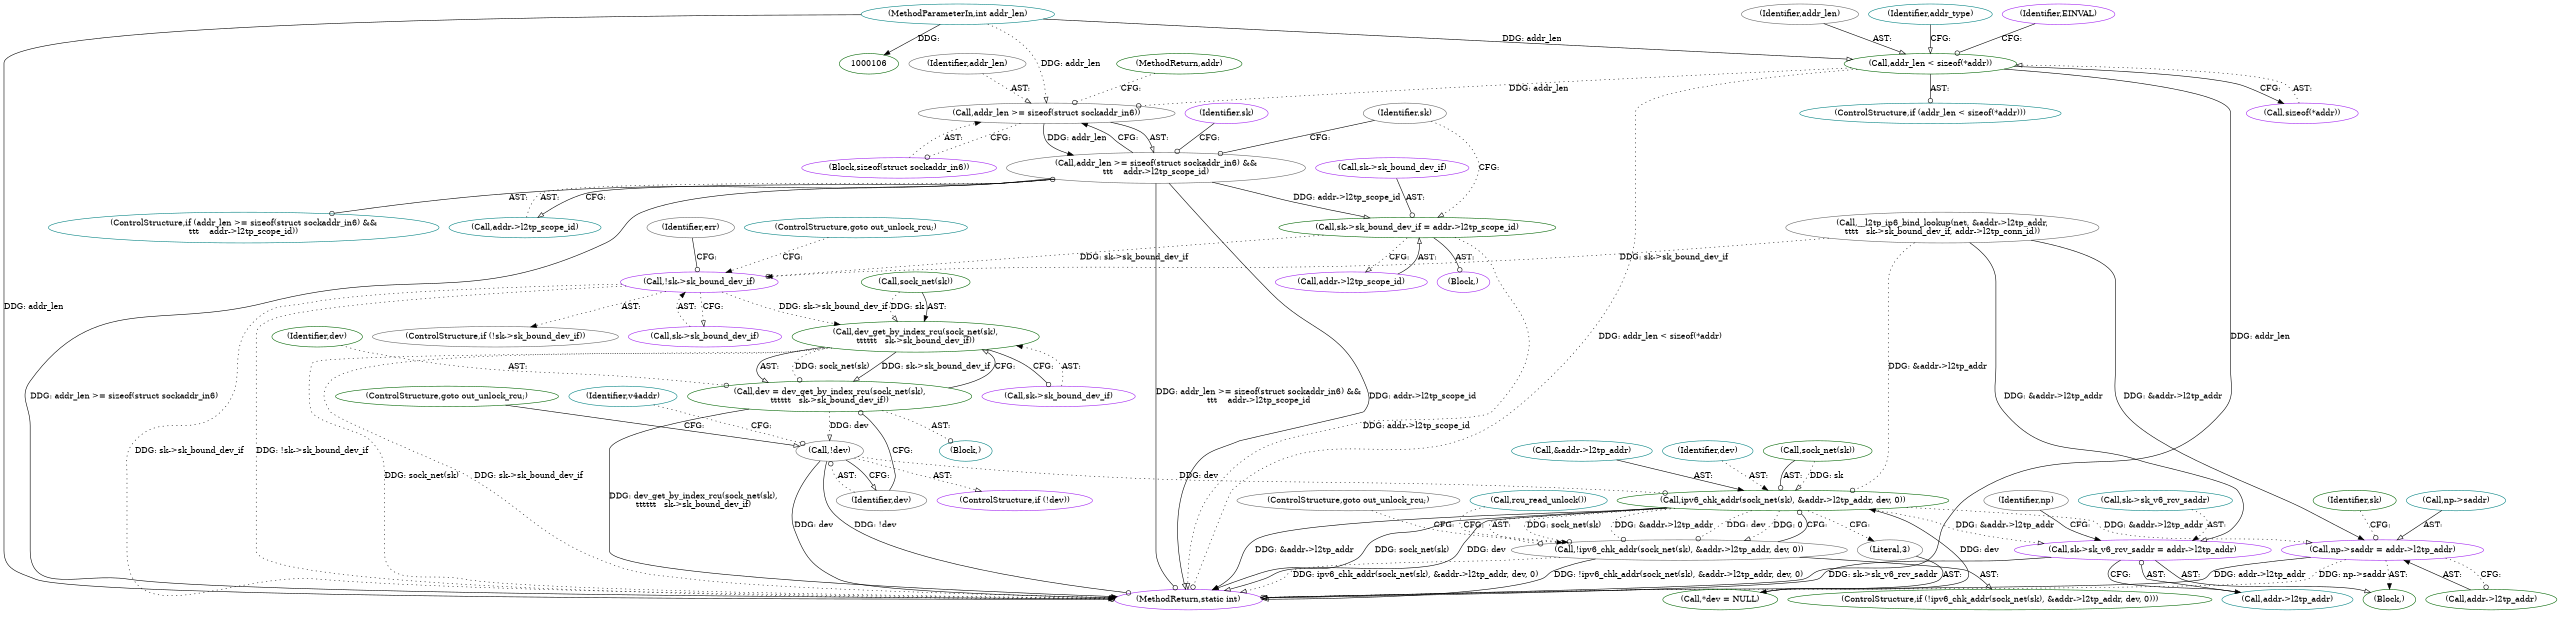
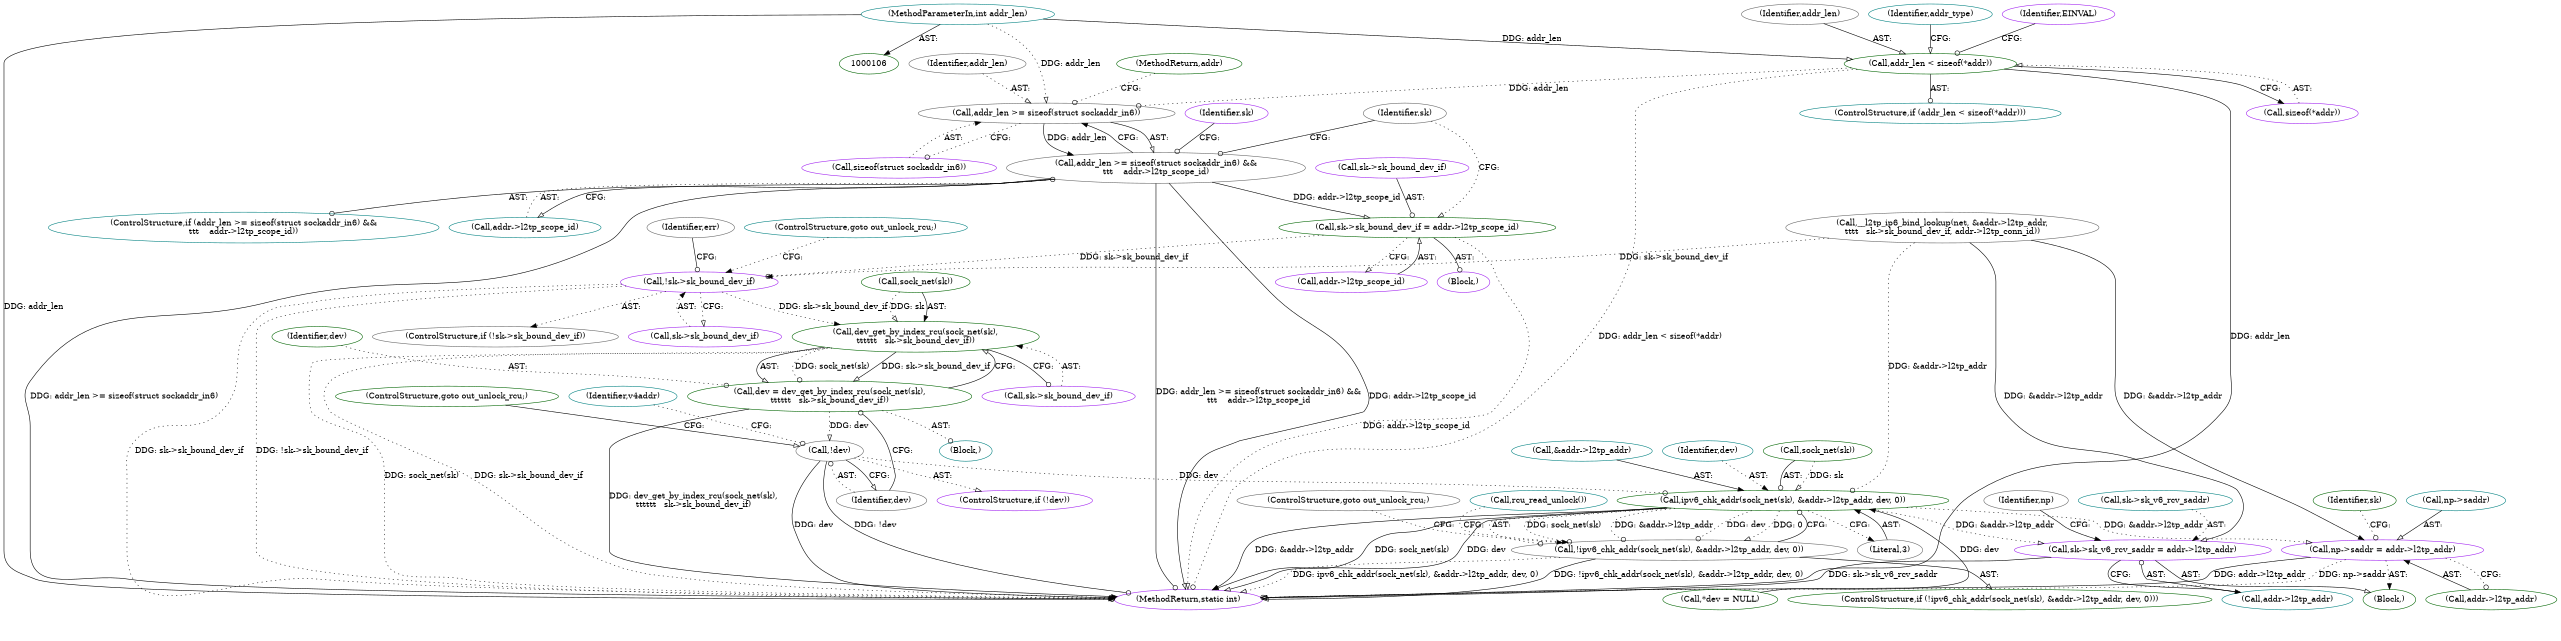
edge "(MethodParameterIn,int addr_len)" -> "1000106": label "DDG: " -> "AST: "
node "(Block,sizeof(struct sockaddr_in6))": label "(Block,sizeof(struct sockaddr_in6))" -> "(Call,sizeof(struct sockaddr_in6))"
edge "(Literal,3)" -> "(Call,*dev = NULL)": now "(Literal,3)" -> "(Call,ipv6_chk_addr(sock_net(sk), &addr->l2tp_addr, dev, 0))"
